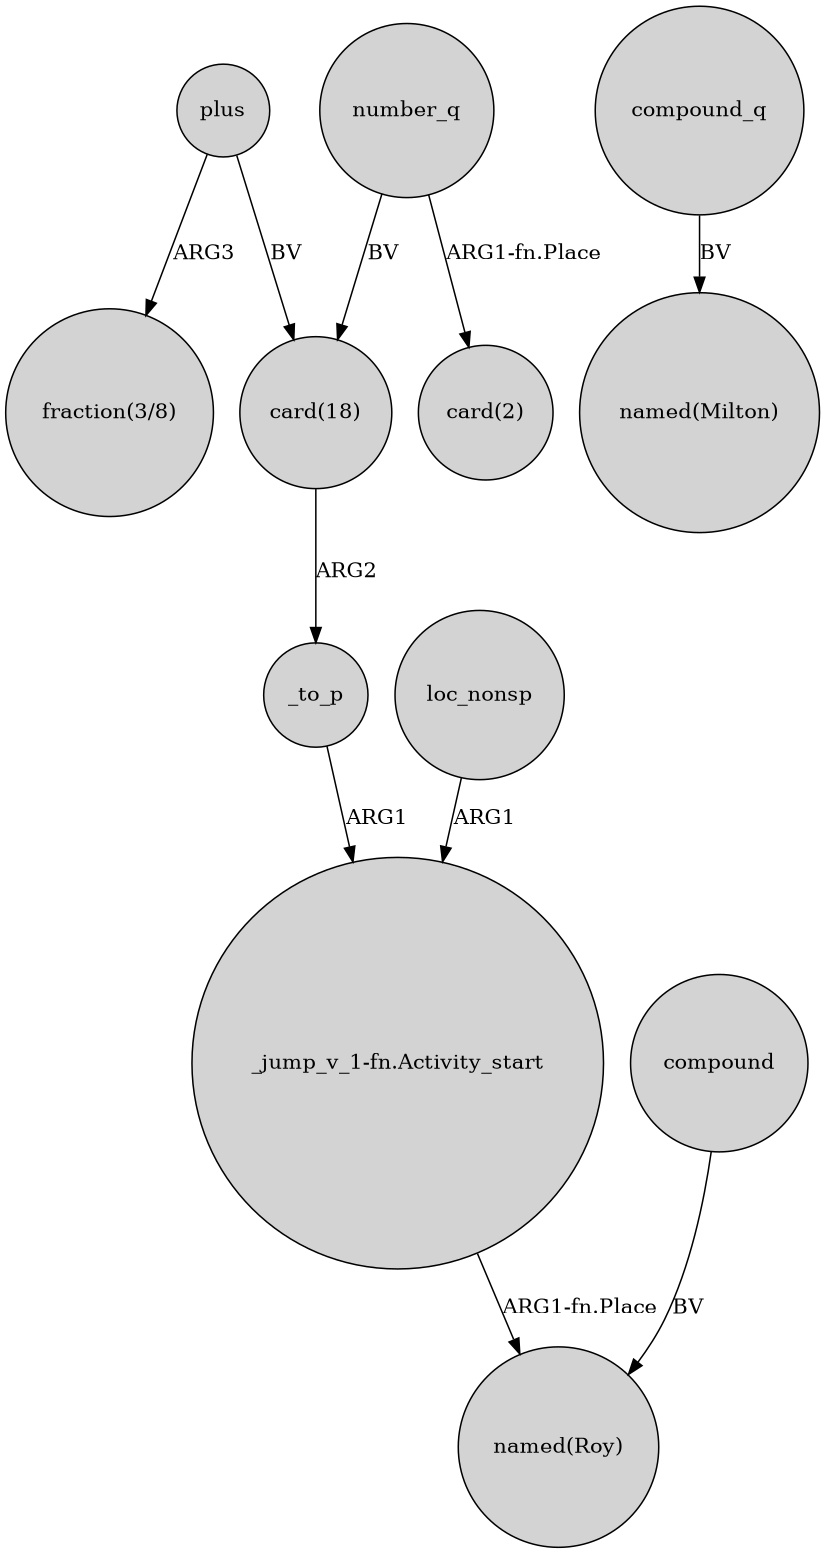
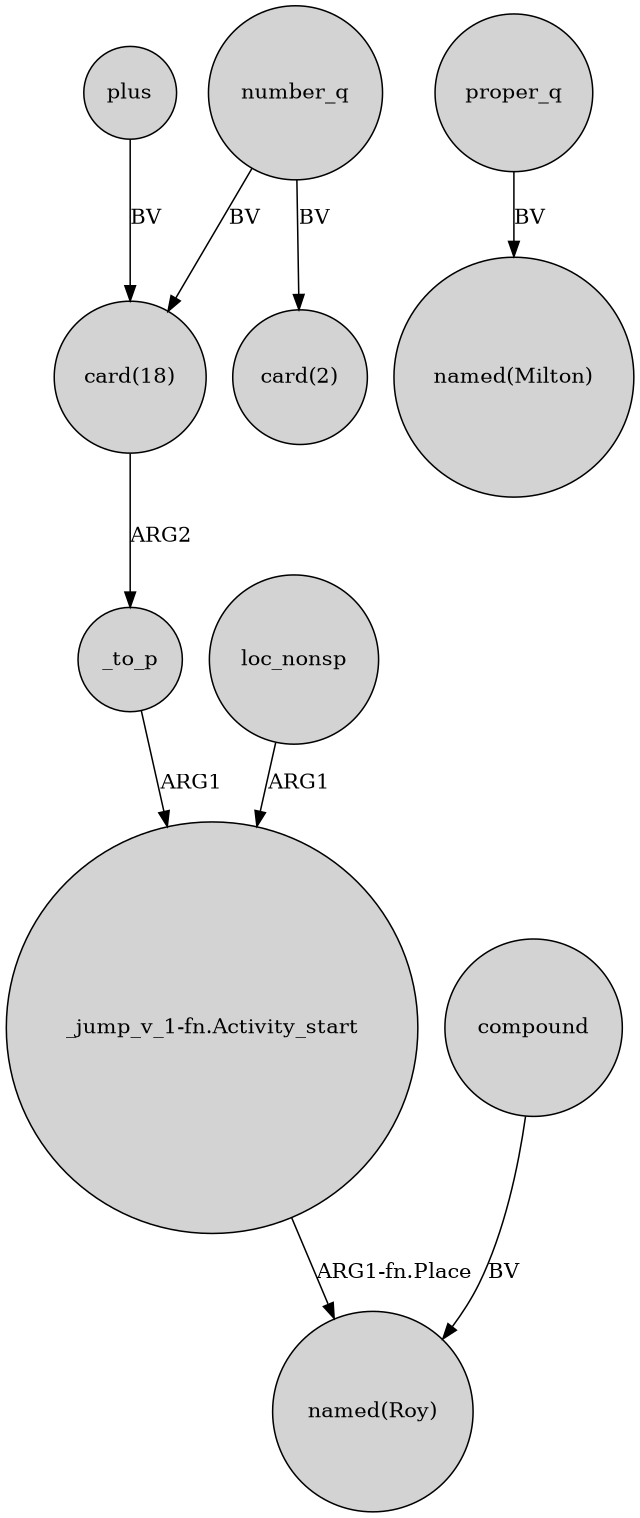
node "compound_q": label "compound_q" -> "proper_q"
edge "number_q" -> "card(2)": label "ARG1-fn.Place" -> "BV"
node "fraction(3/8)": removed
